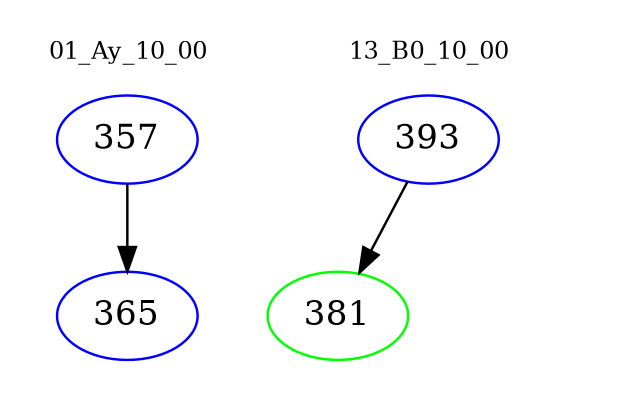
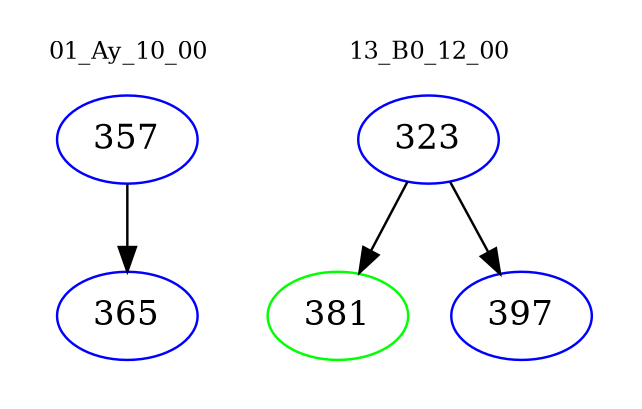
cluster "13_B0_10_00": label "13_B0_10_00" -> "13_B0_12_00"
node "393": label "393" -> "323"
node "397": added
